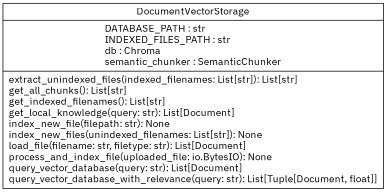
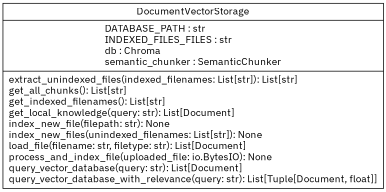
node "DocumentVectorStorage": text "INDEXED_FILES_PATH : str" -> "INDEXED_FILES_FILES : str"
